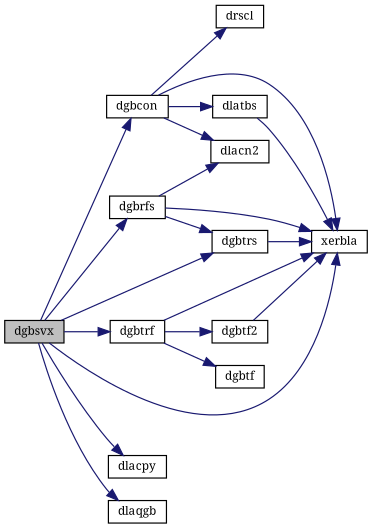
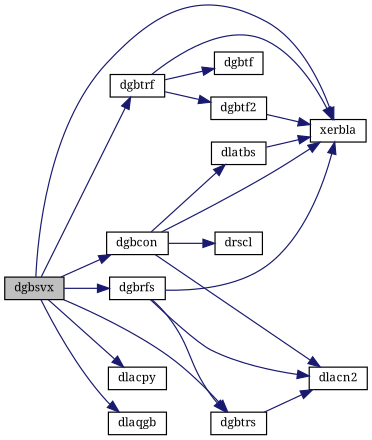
edge "dgbtrs" -> "xerbla": now "dgbtrs" -> "dlacn2"
